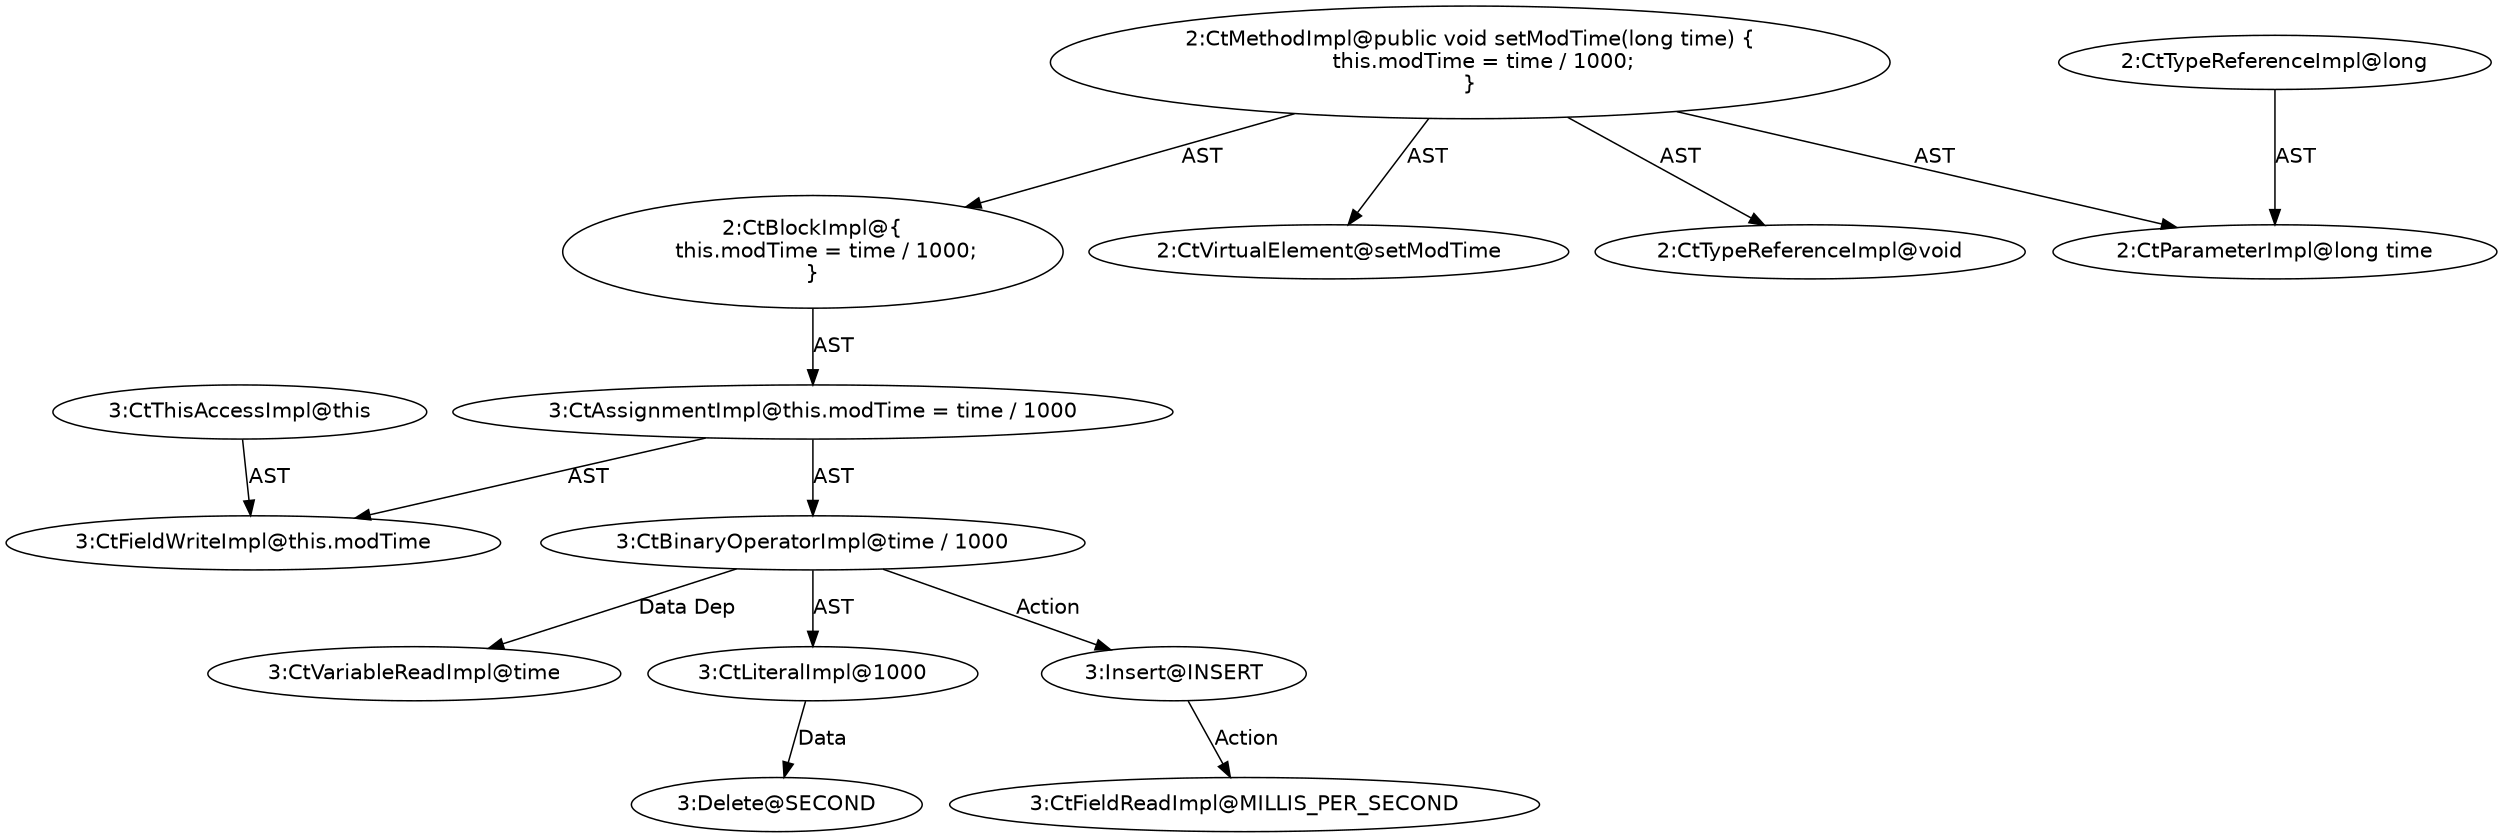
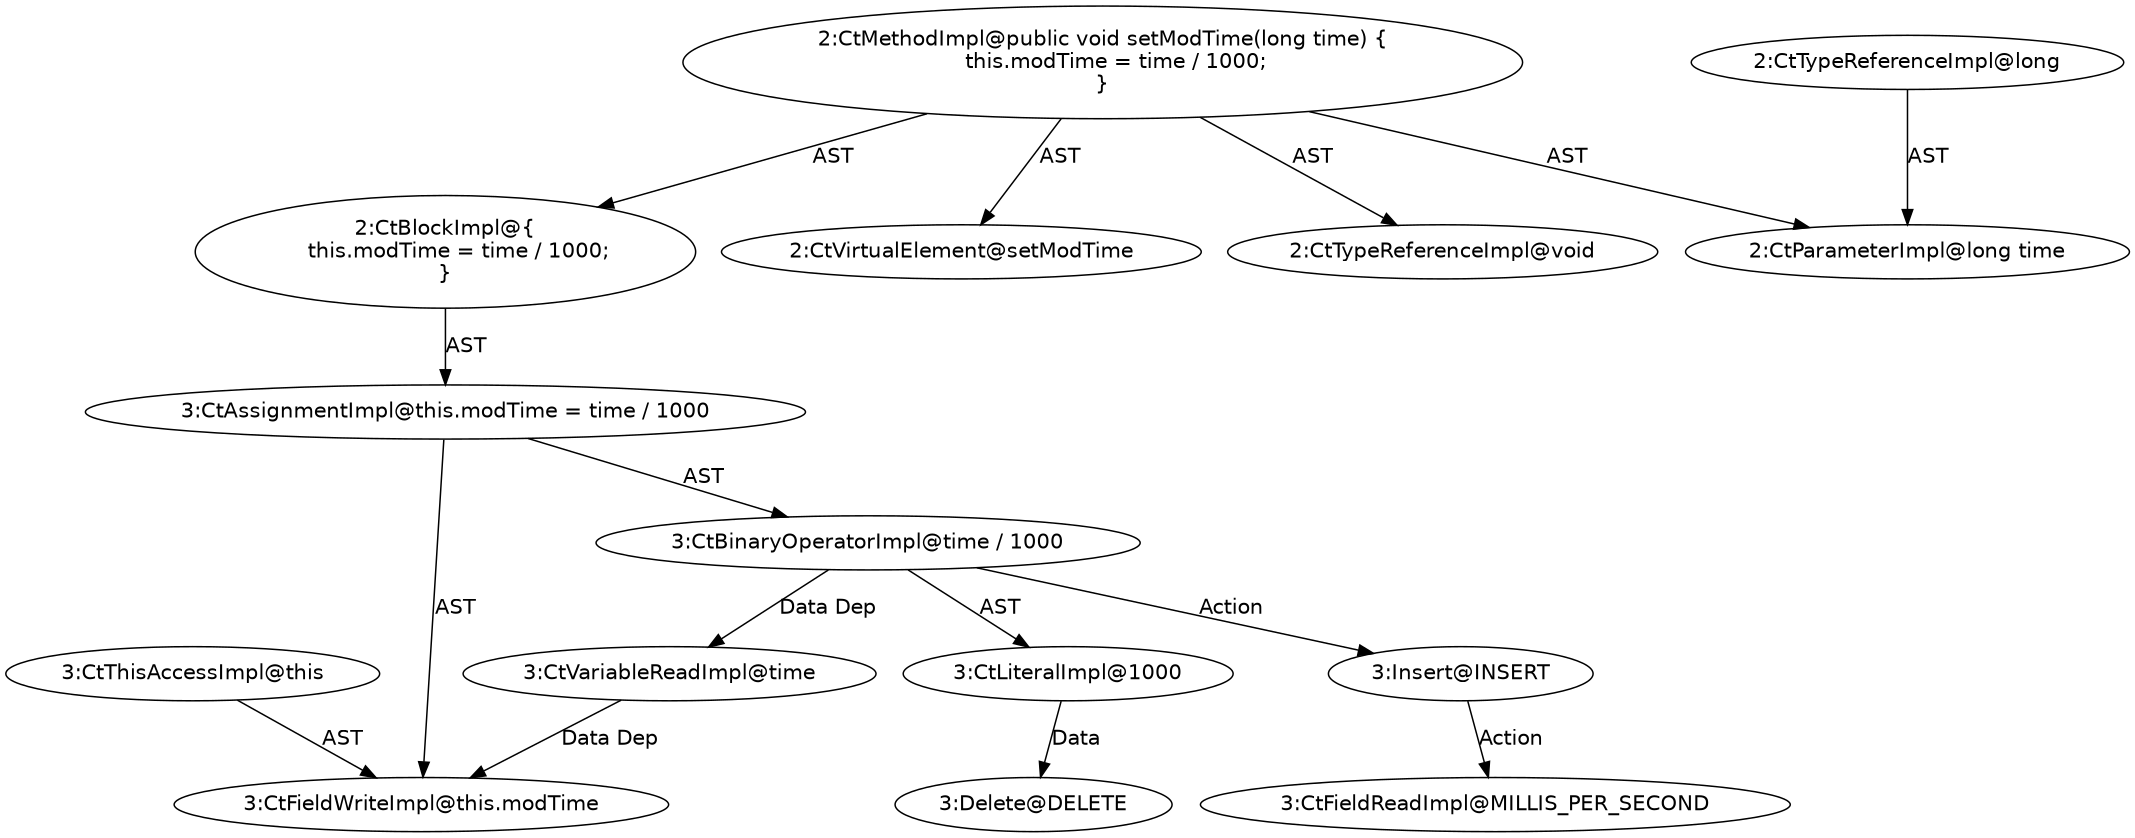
edge "3:CtVariableReadImpl@time" -> "3:CtFieldWriteImpl@this.modTime": added, label "Data Dep"
node "3:Delete@SECOND": label "3:Delete@SECOND" -> "3:Delete@DELETE"
